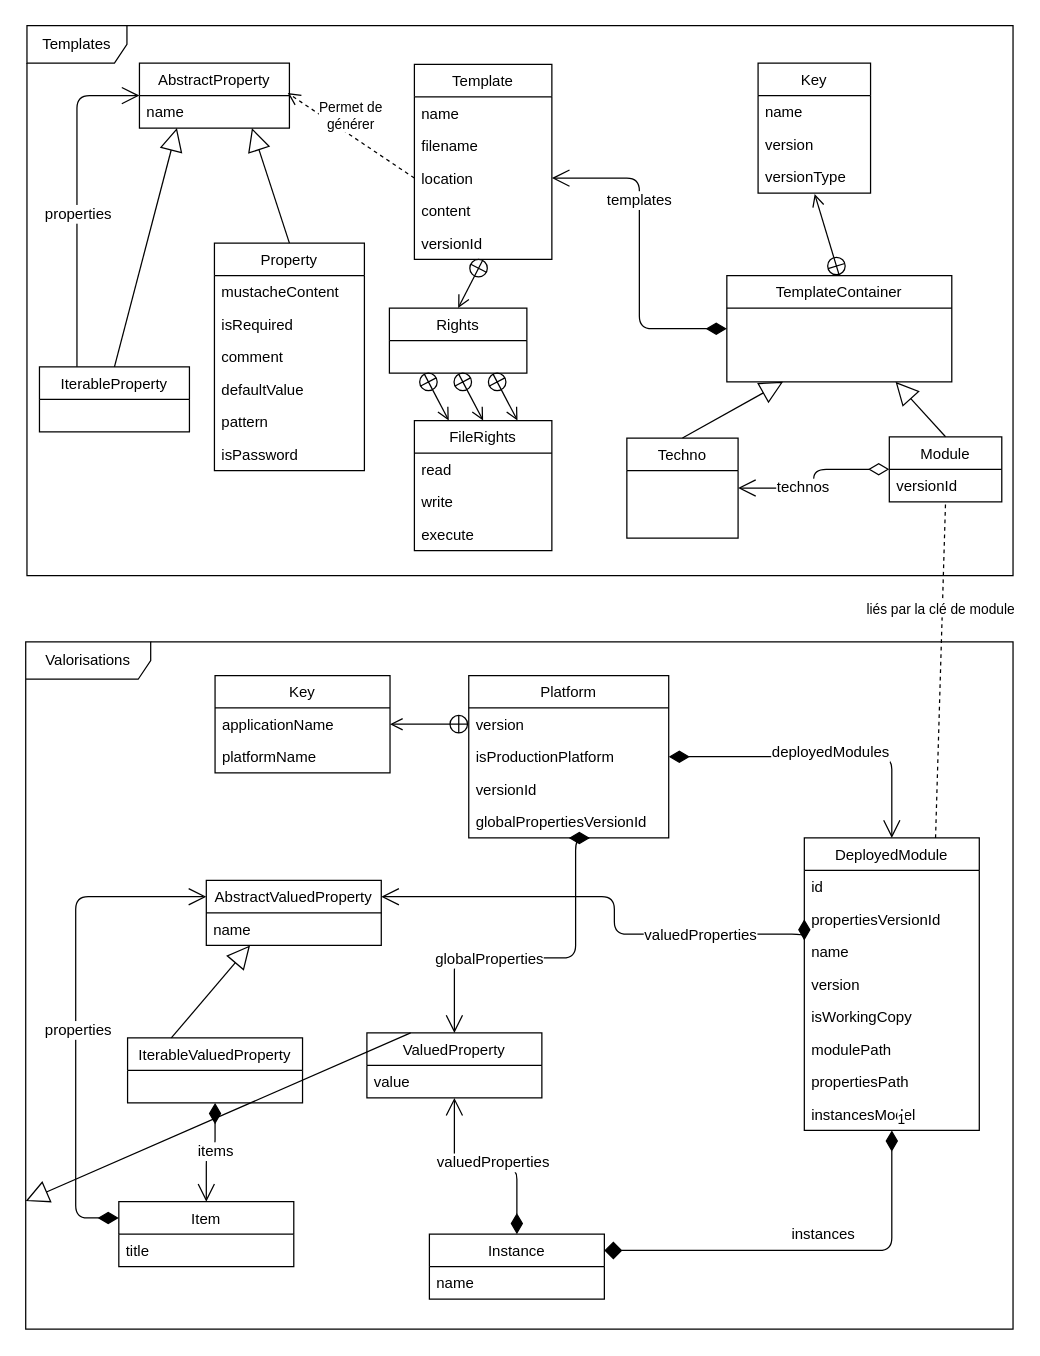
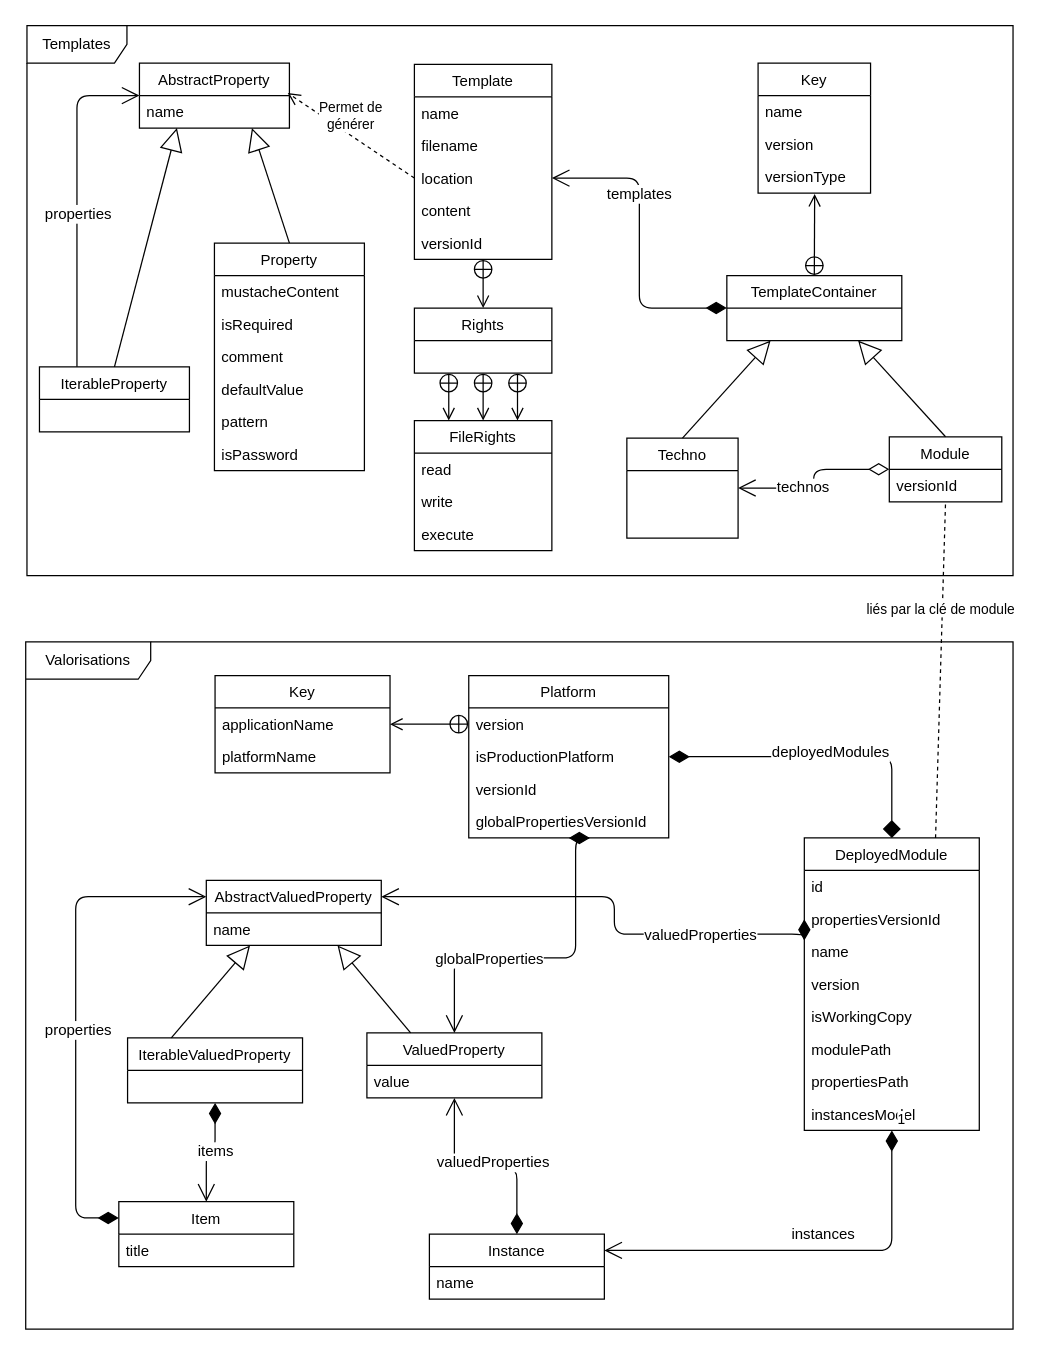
node "TemplateContainer": size 225x106 -> 175x65
node "Rights": moved (458, 341) -> (483, 341)
edge "isProductionPlatform" -- "DeployedModule": arrowhead open -> diamond
edge "ValuedProperty" -> "Valorisations": now "ValuedProperty" -> "AbstractValuedProperty"
edge "DeployedModule" -- "Instance": arrowhead diamond -> open
